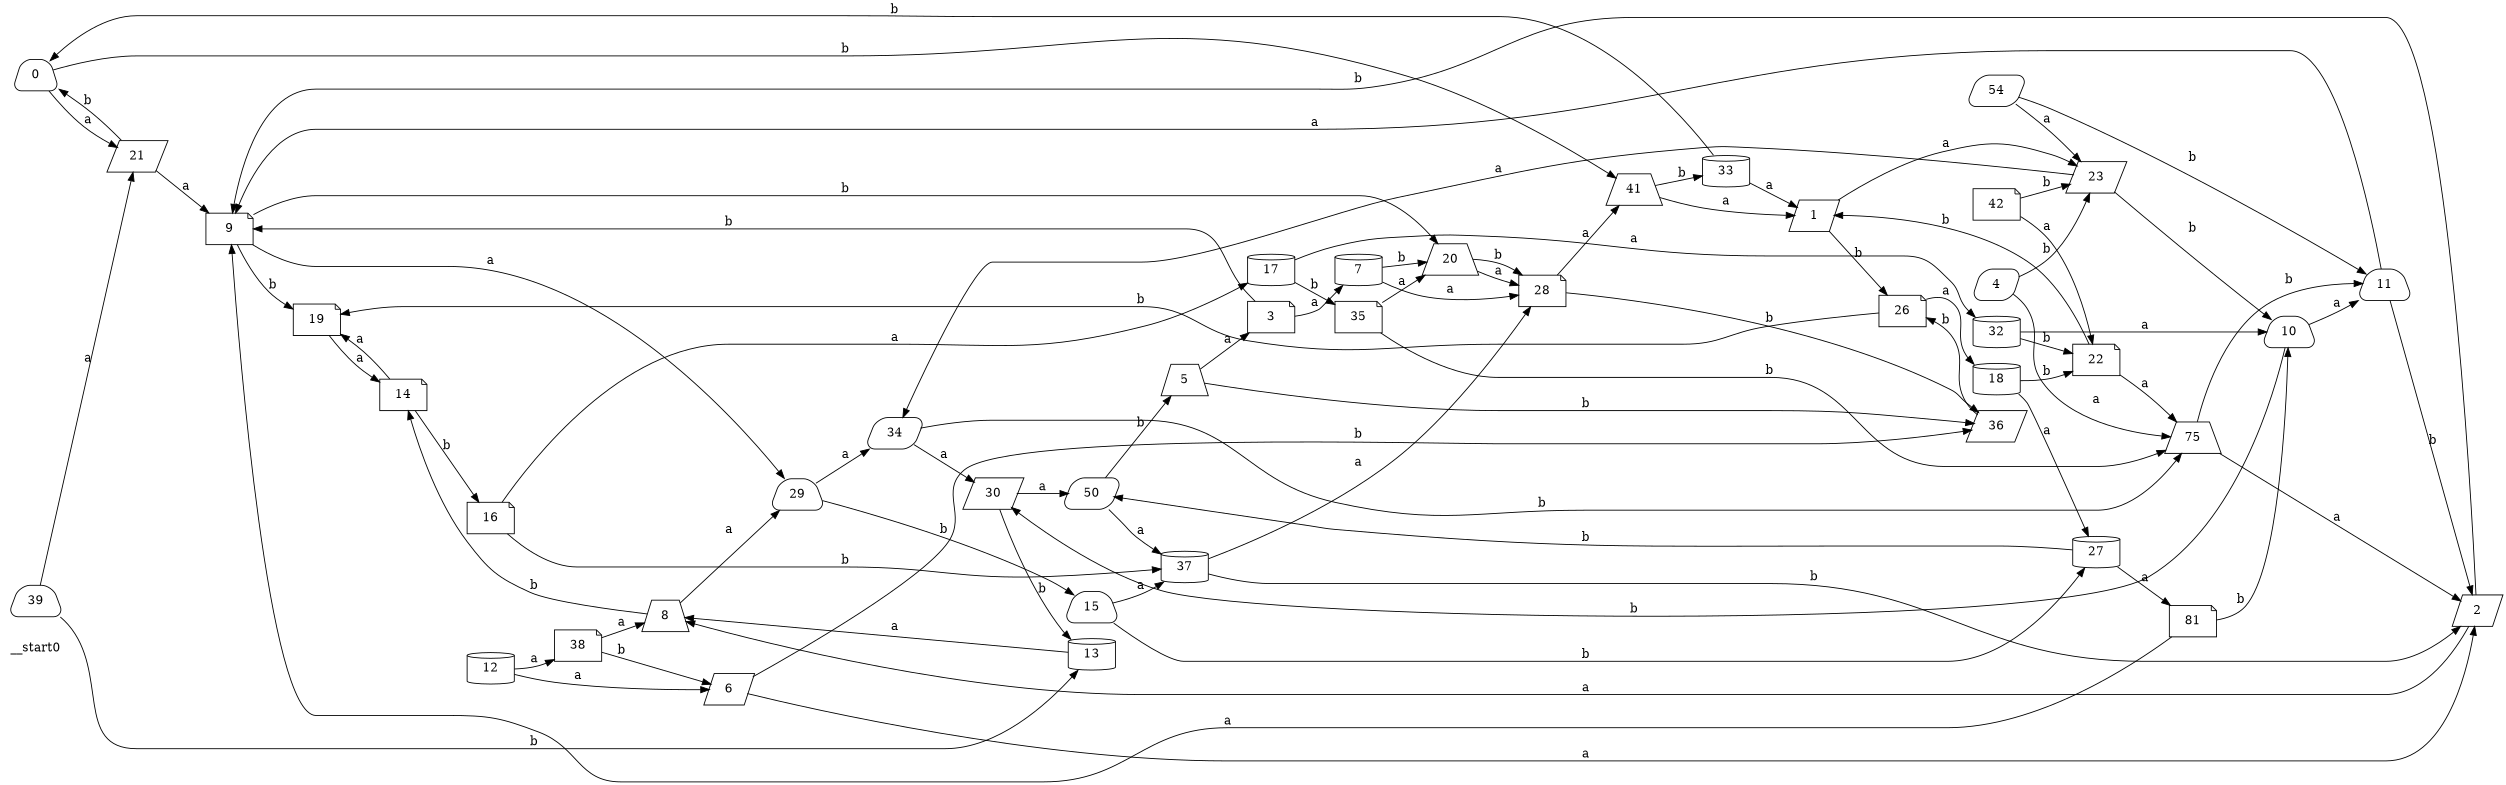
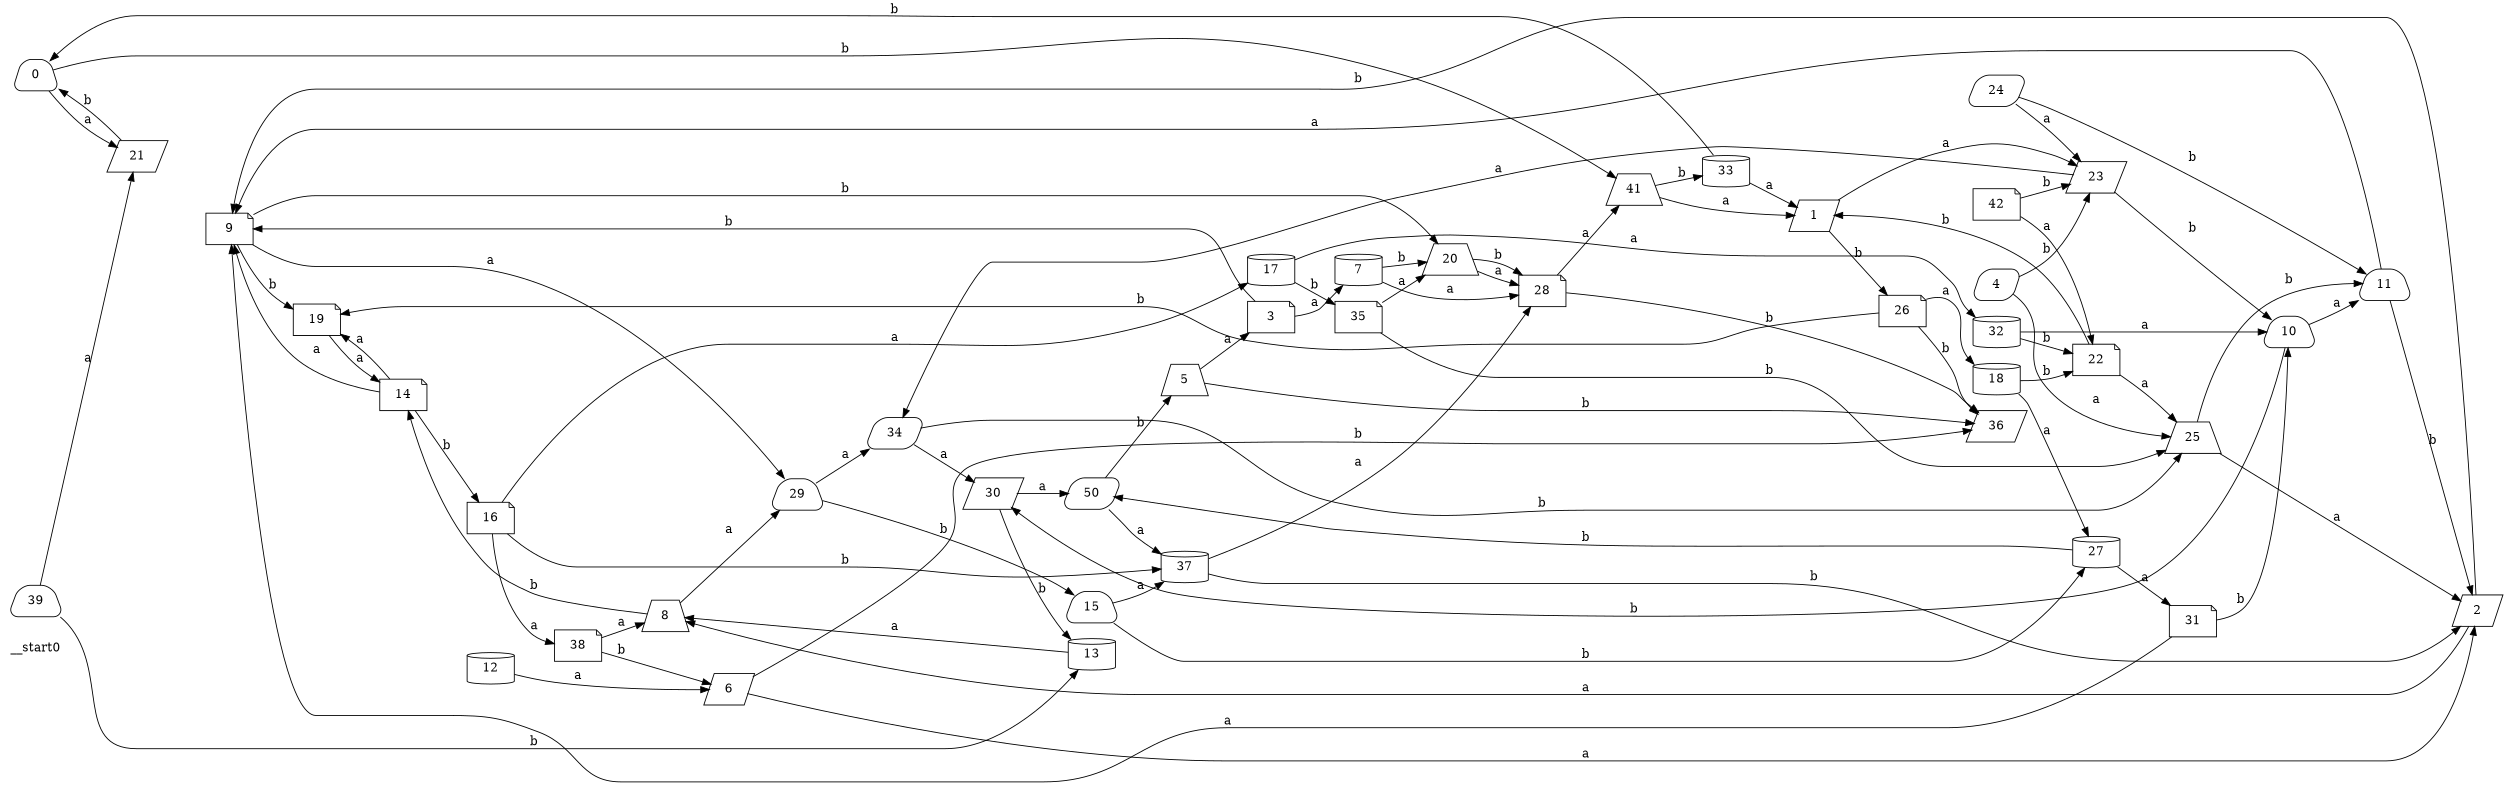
node "54": label "54" -> "24"
edge "21" -> "9": now "14" -> "9"
edge "36" -> "26": reversed
node "75": label "75" -> "25"
node "81": label "81" -> "31"
edge "12" -> "38": now "16" -> "38"
